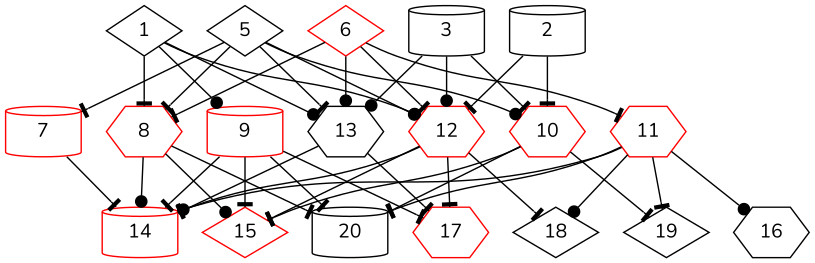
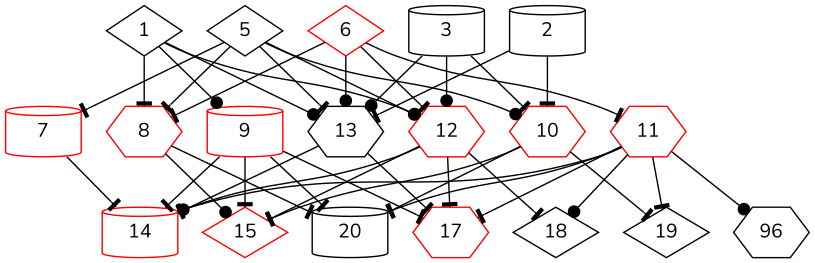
edge "2" -> "12": now "2" -> "13"
edge "8" -> "14": removed
edge "11" -> "17": added
node "16": label "16" -> "96"
